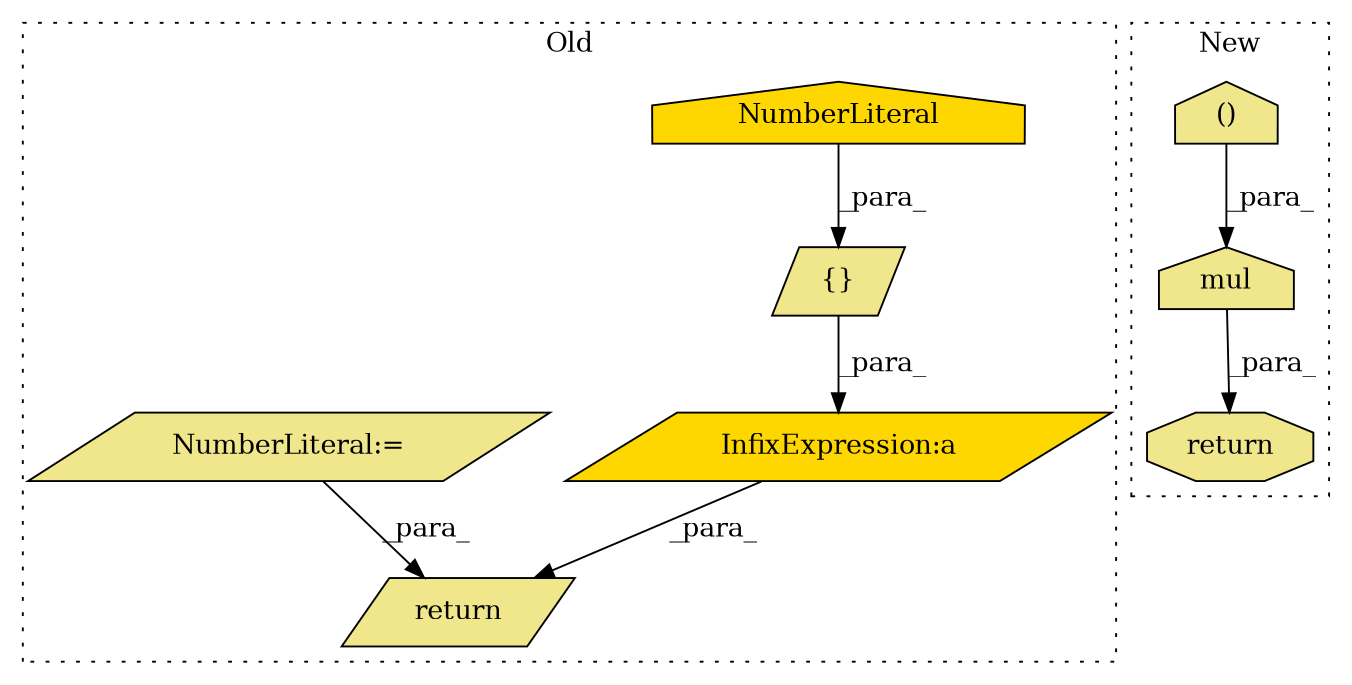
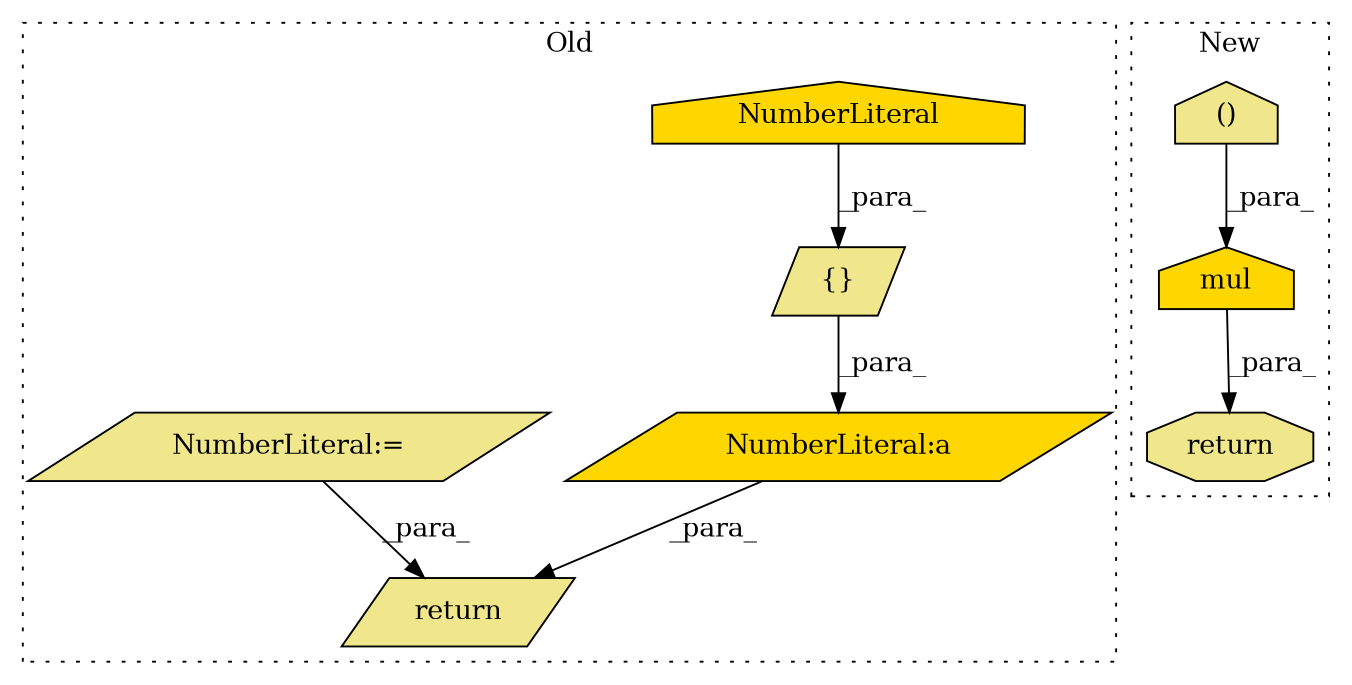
node "mul": fillcolor khaki -> gold
node "InfixExpression:a": label "InfixExpression:a" -> "NumberLiteral:a"
